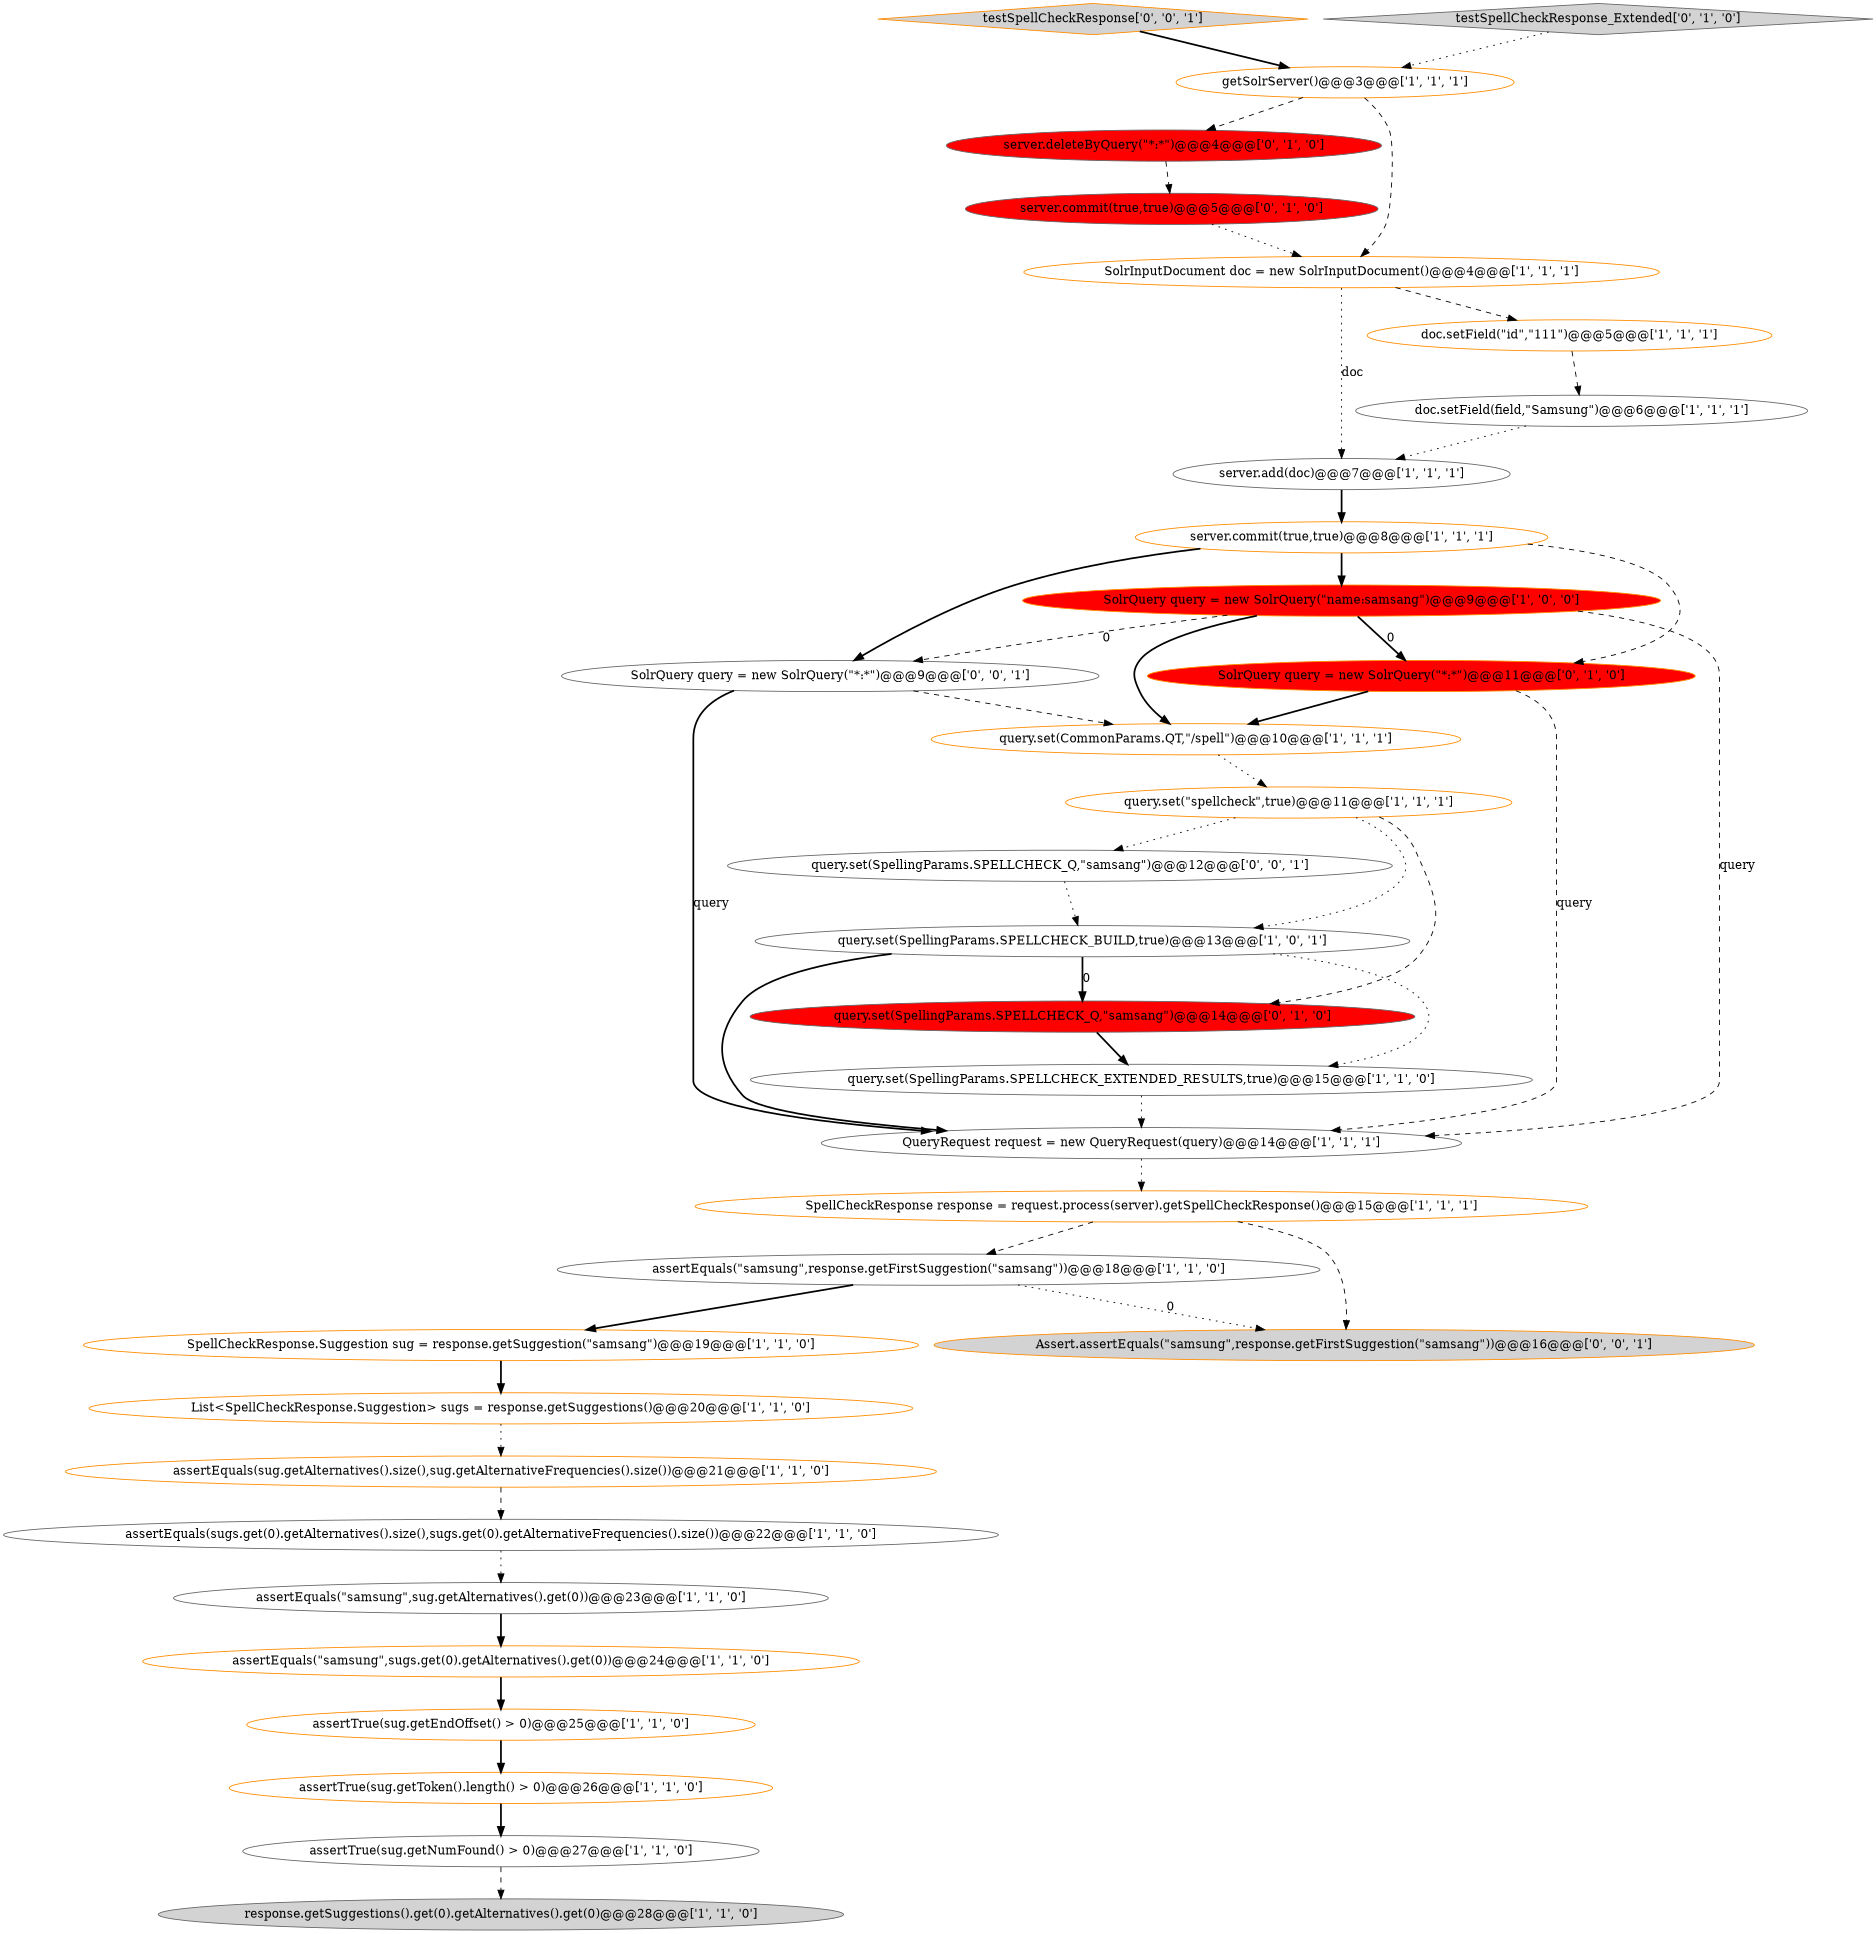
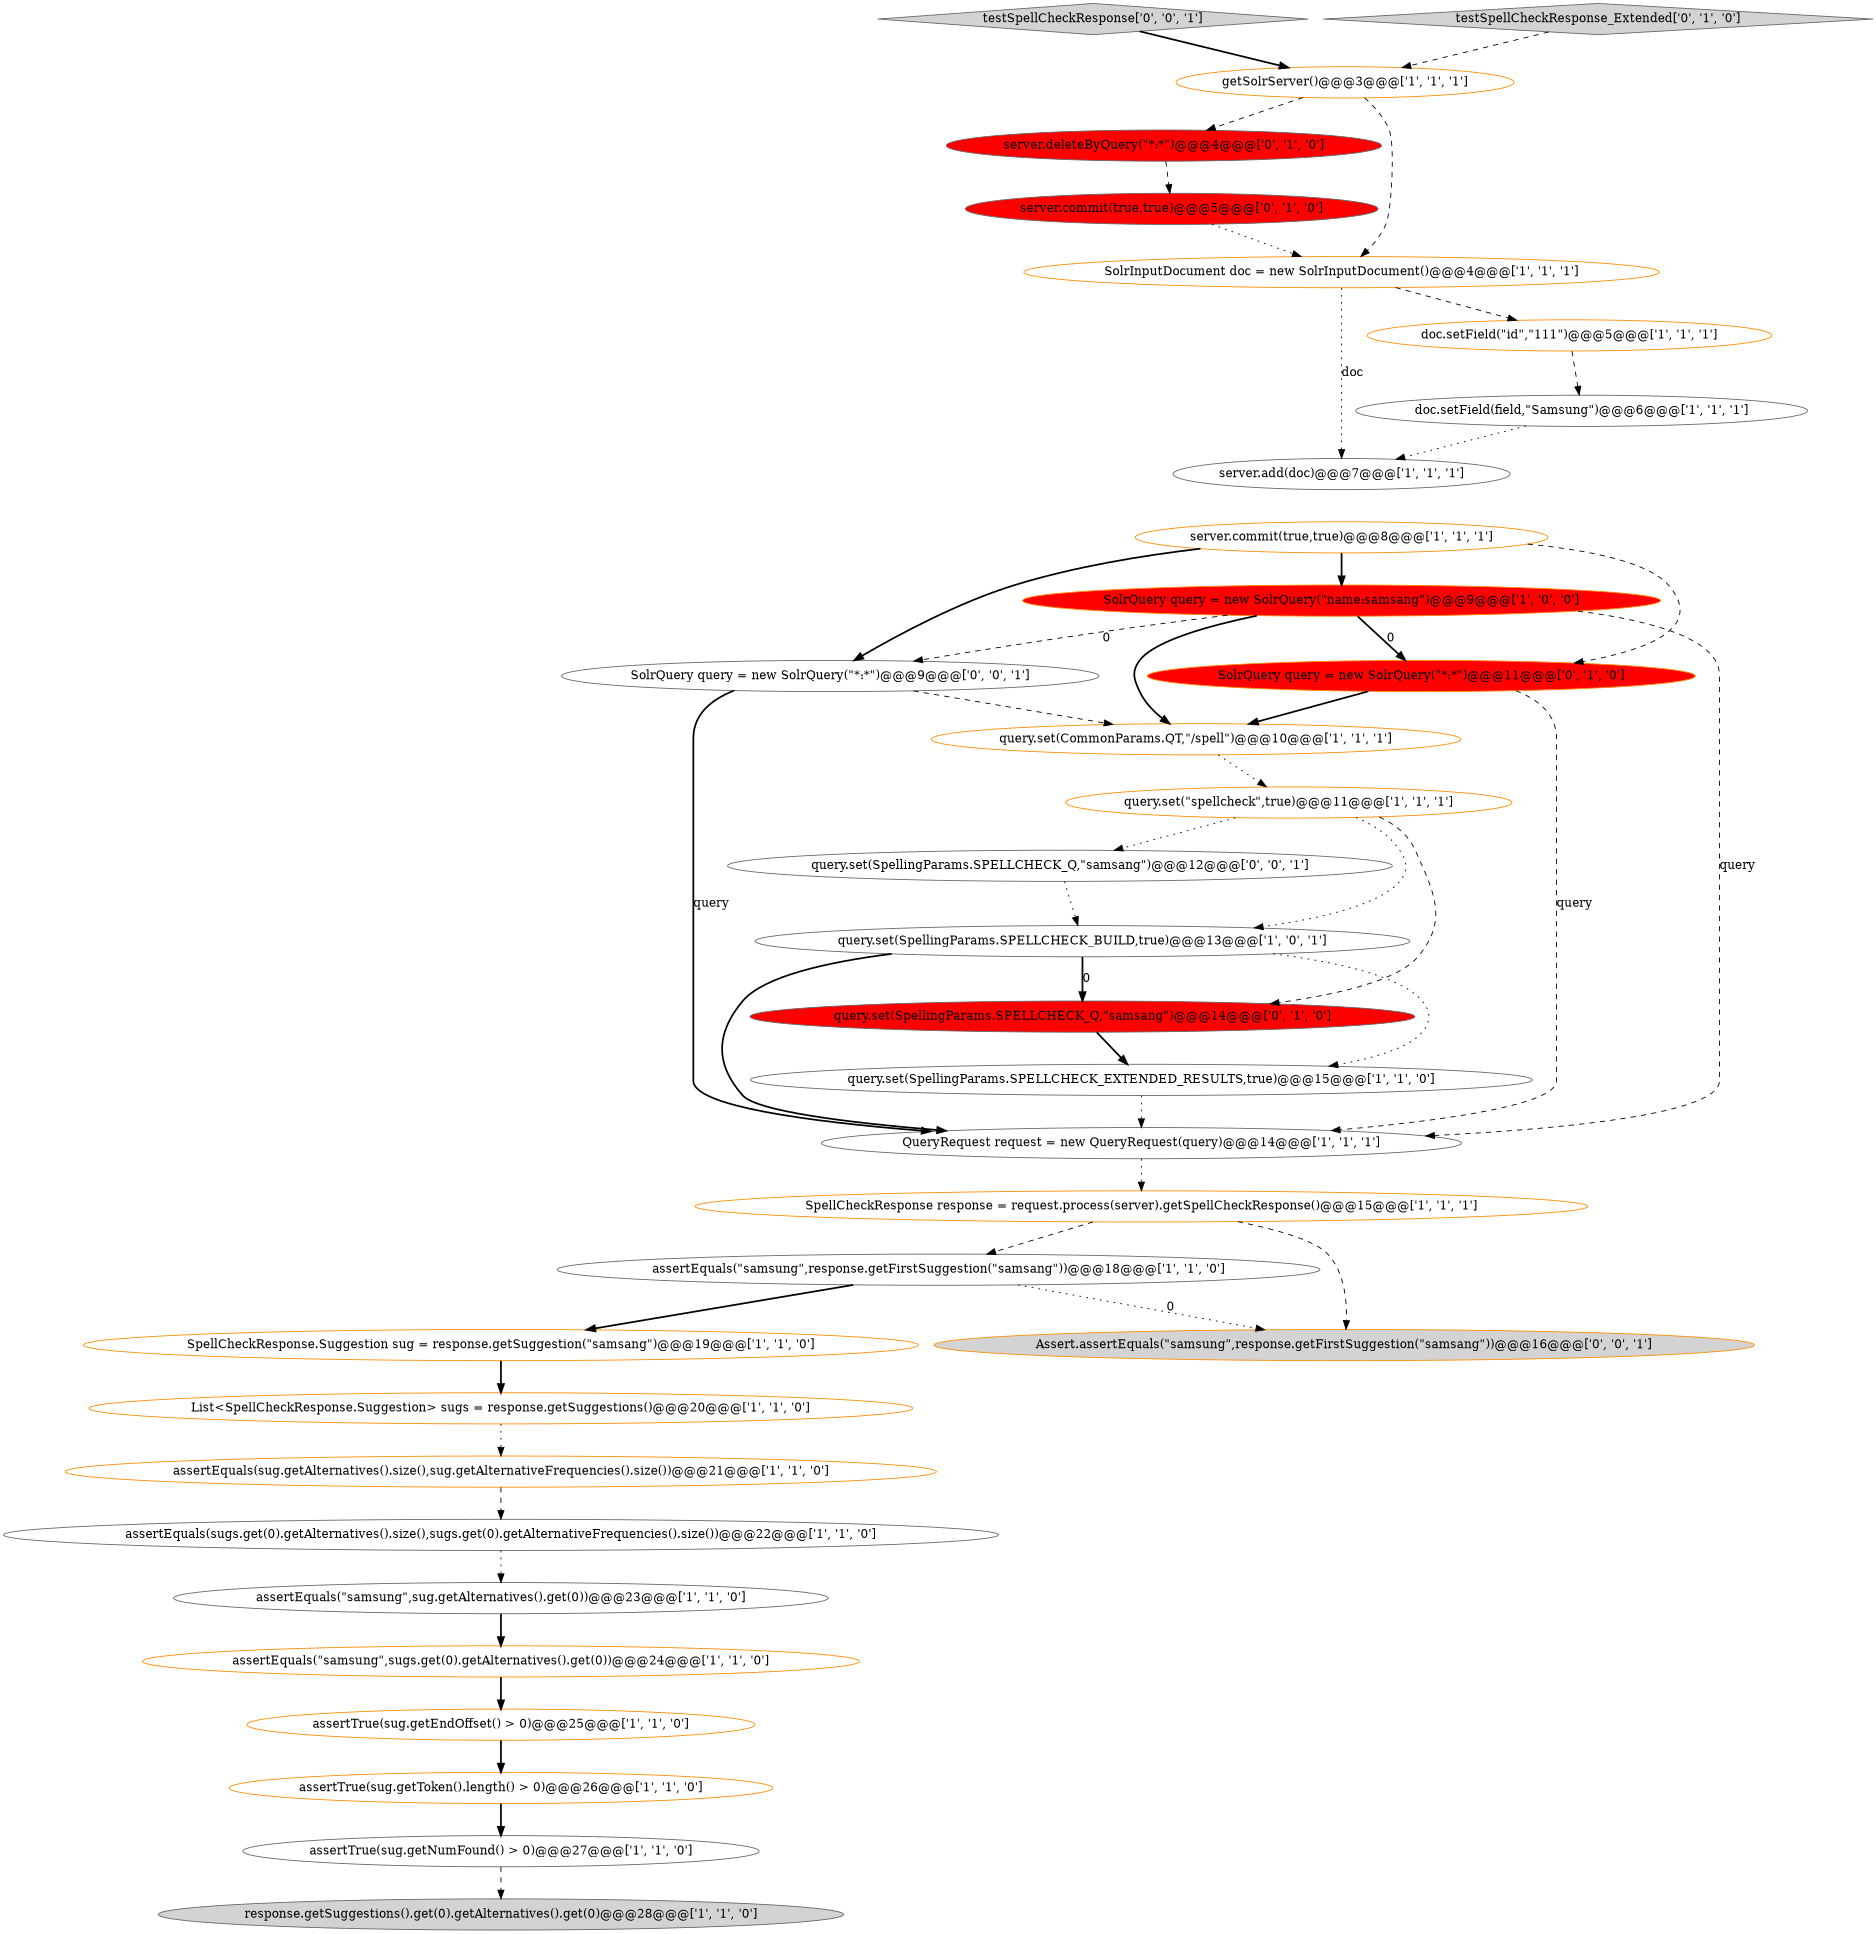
node "testSpellCheckResponse['0', '0', '1']": color darkorange -> gray40
edge "testSpellCheckResponse_Extended['0', '1', '0']" -> "getSolrServer()@@@3@@@['1', '1', '1']": style dotted -> dashed
edge "server.add(doc)@@@7@@@['1', '1', '1']" -> "server.commit(true,true)@@@8@@@['1', '1', '1']": removed
